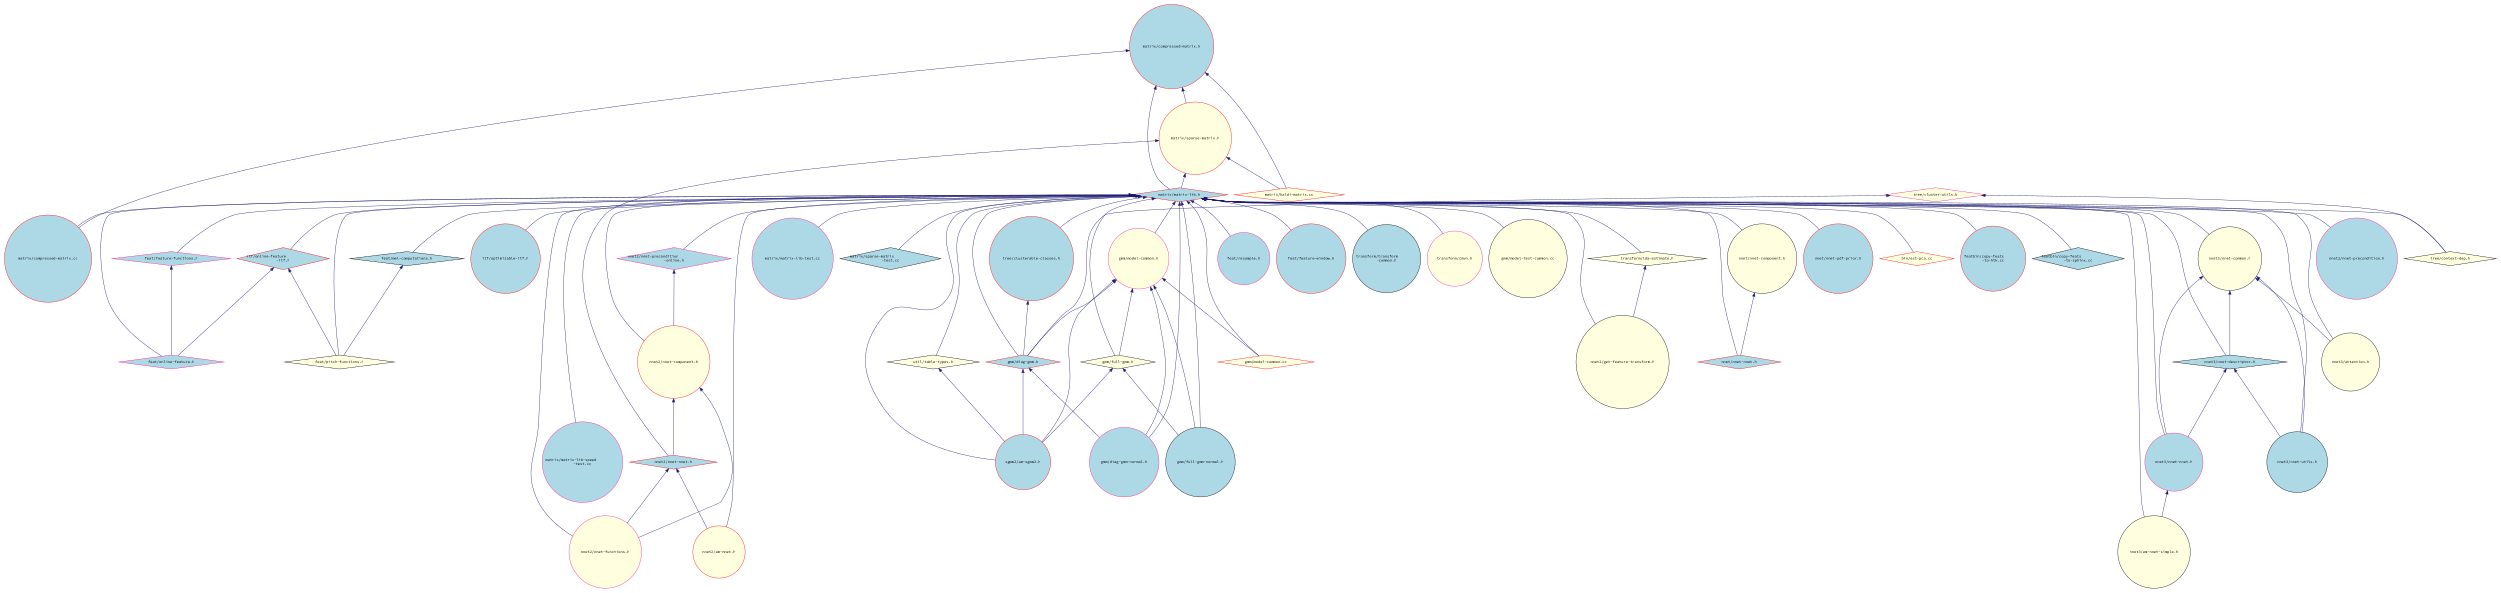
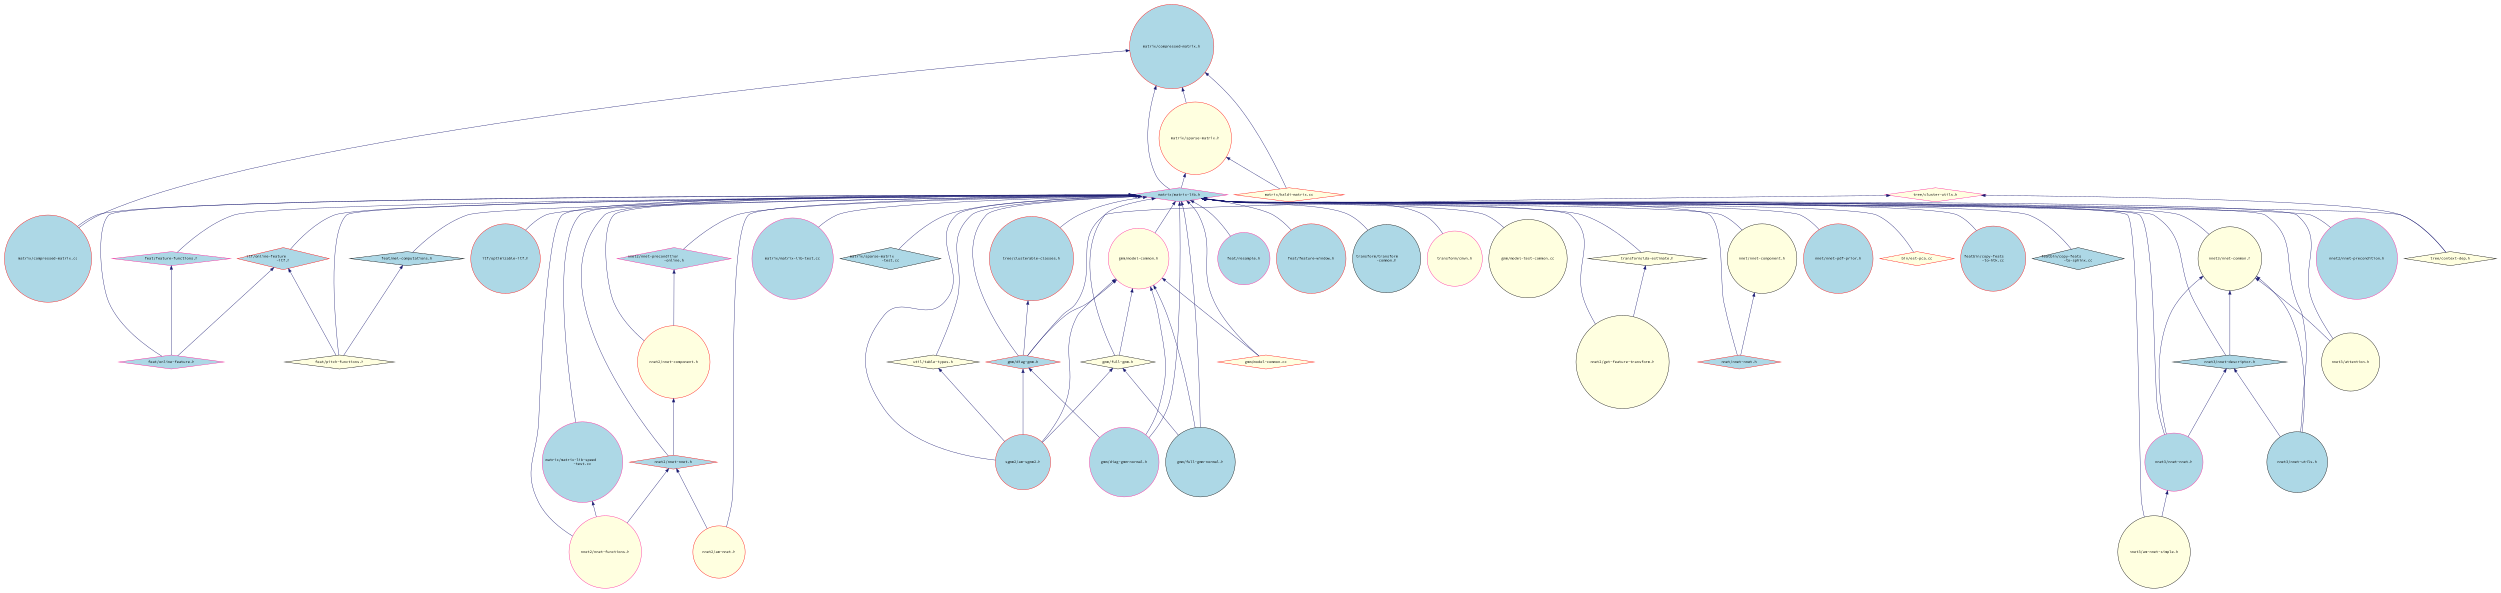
edge "nnet2/nnet-nnet.h" -> "matrix/sparse-matrix.h": now "nnet2/nnet-nnet.h" -> "matrix/matrix-lib.h"
node "matrix/matrix-lib.h": color red -> deeppink
edge "nnet2/nnet-functions.h" -> "nnet2/nnet-component.h": now "nnet2/nnet-functions.h" -> "matrix/matrix-lib-speed -test.cc"
